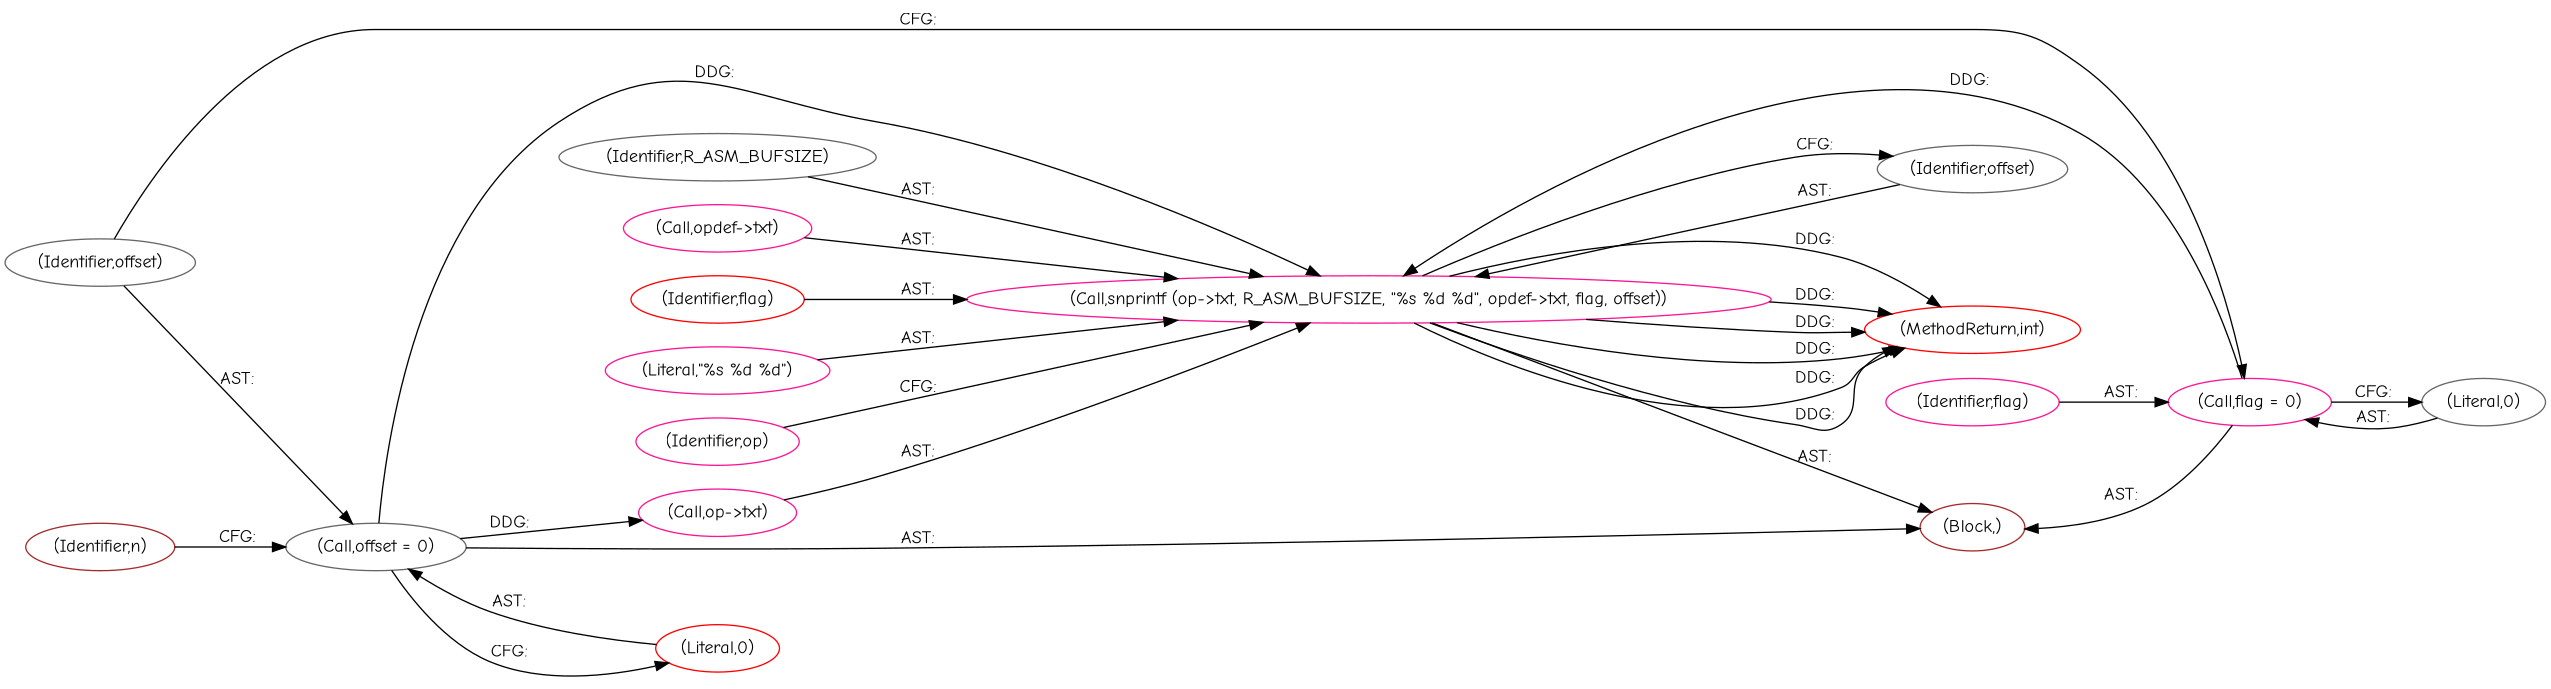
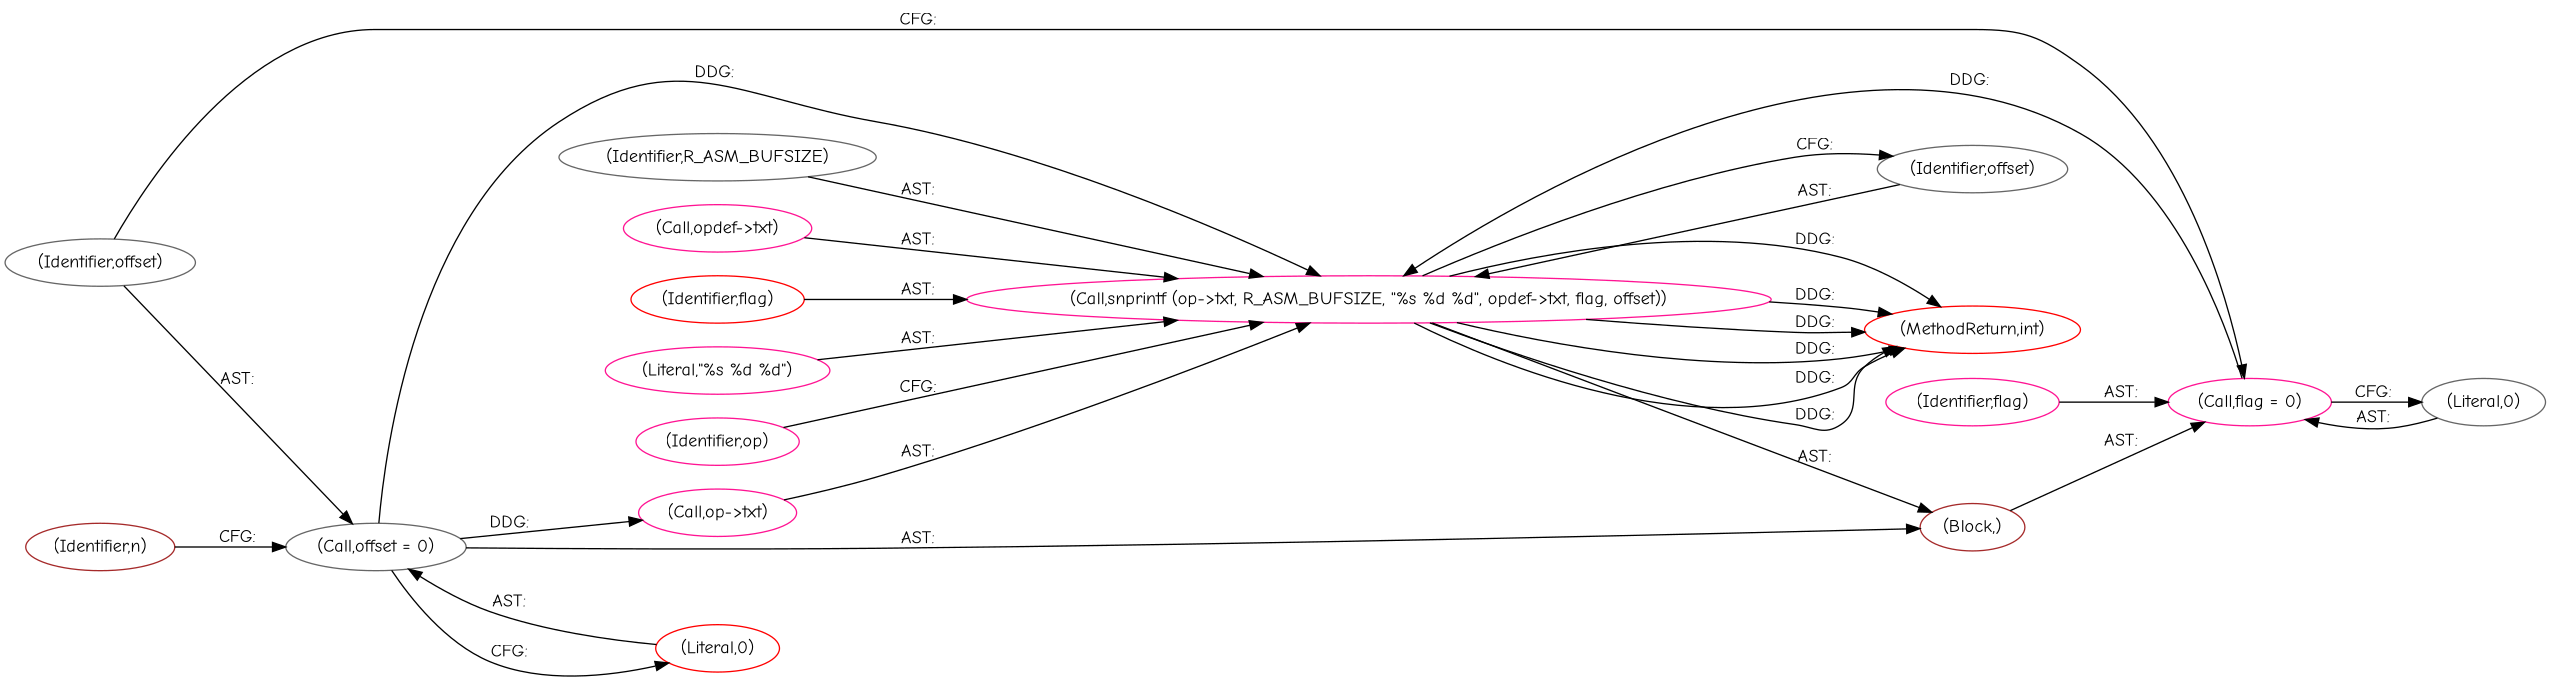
edge "(Call,flag = 0)" -> "(Block,)": reversed
